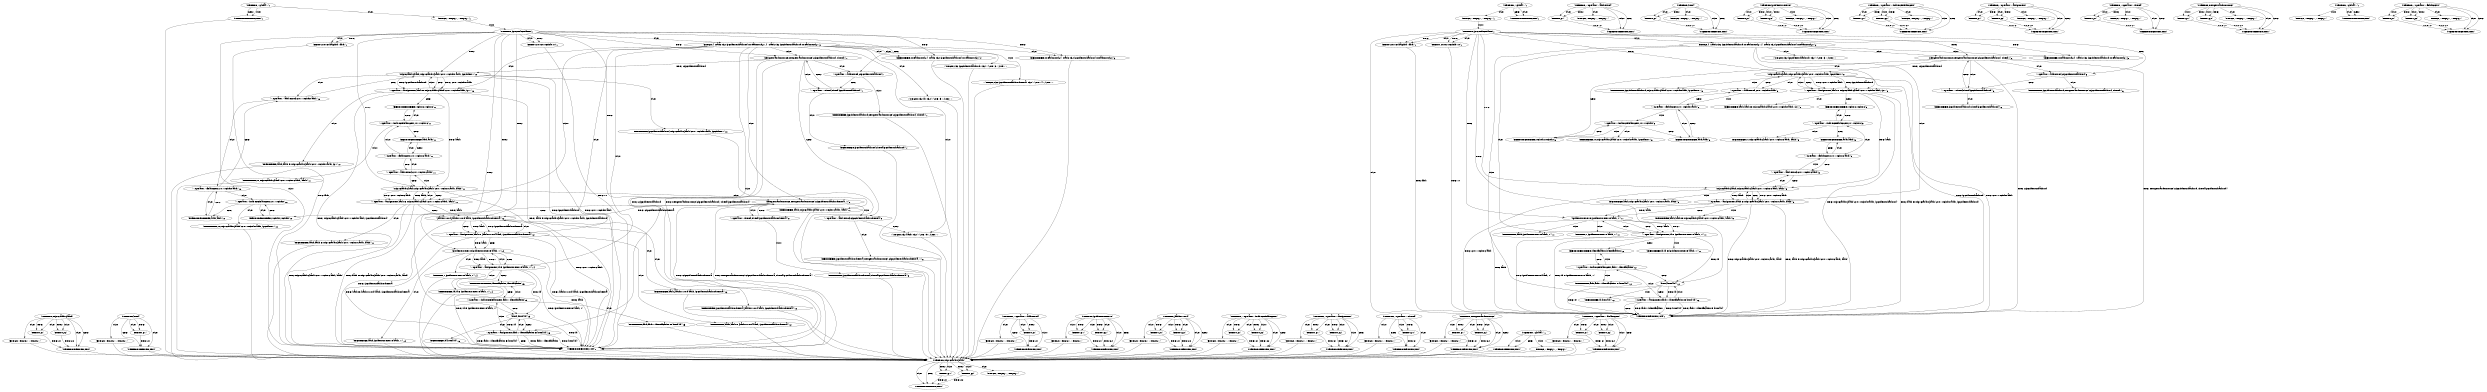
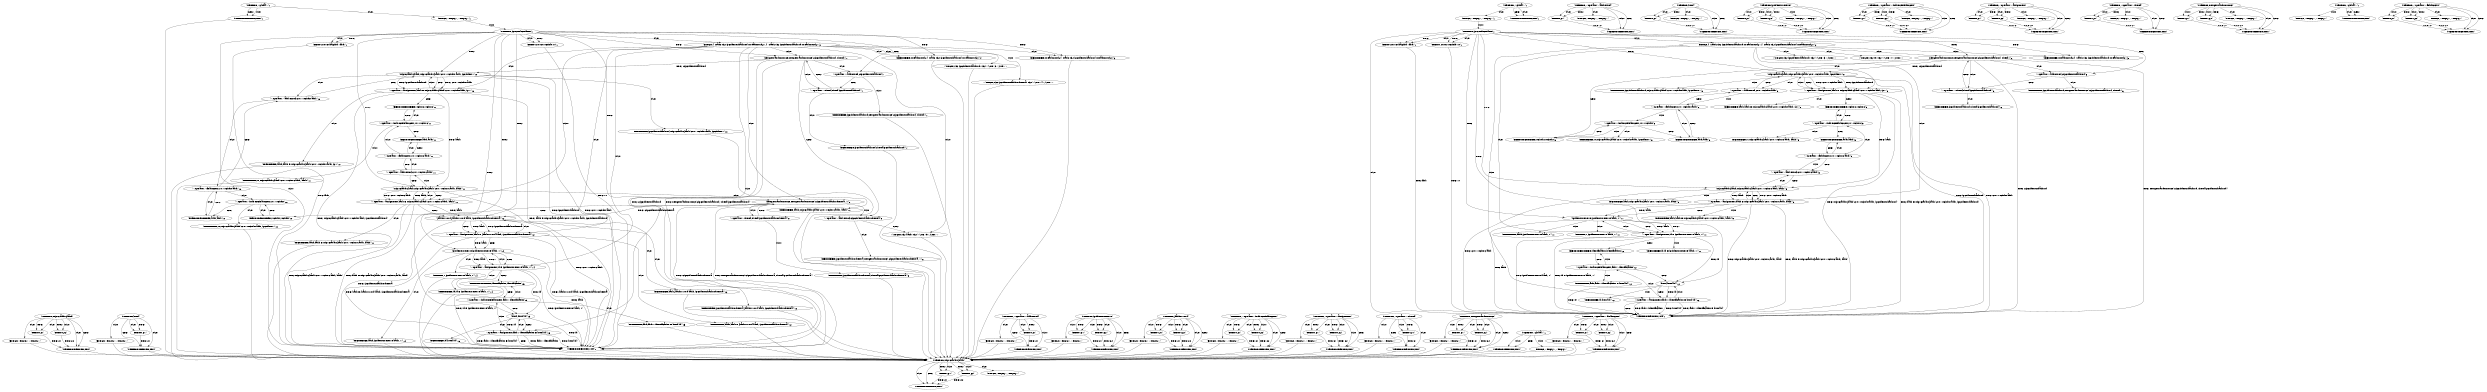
node "<(LOCAL,u32 id: u32)<SUB>4</SUB>>": added
node "<(LOCAL,u32 id: u32)<SUB>5</SUB>>": removed
